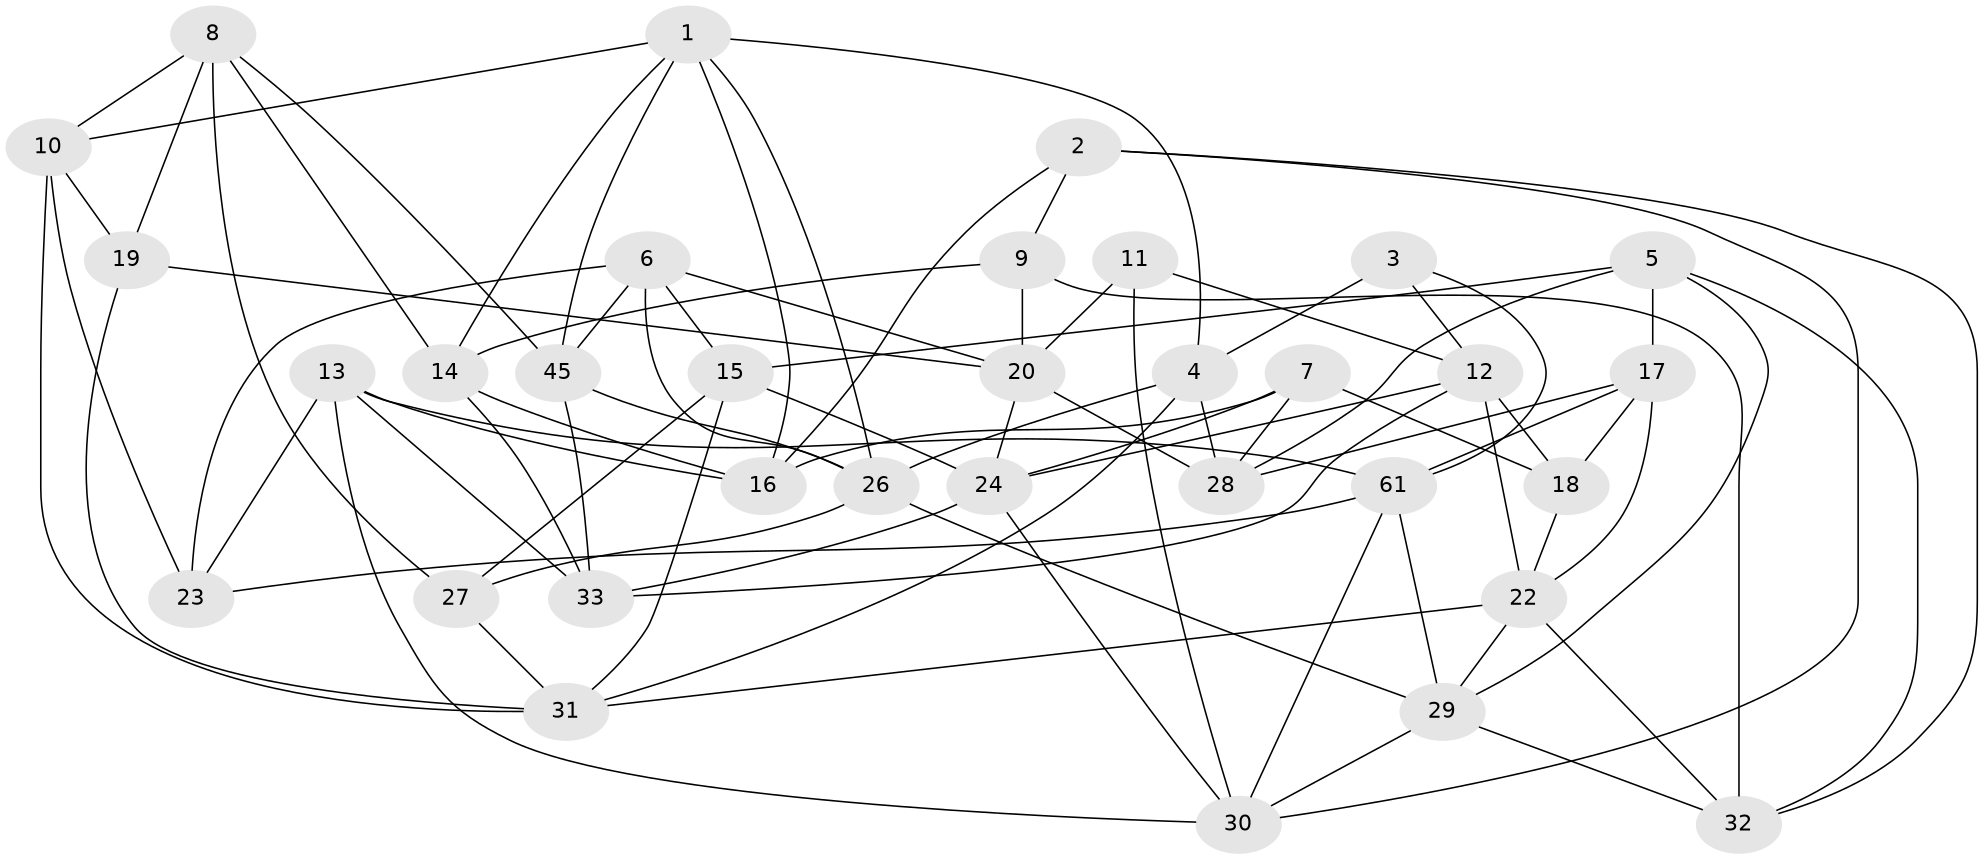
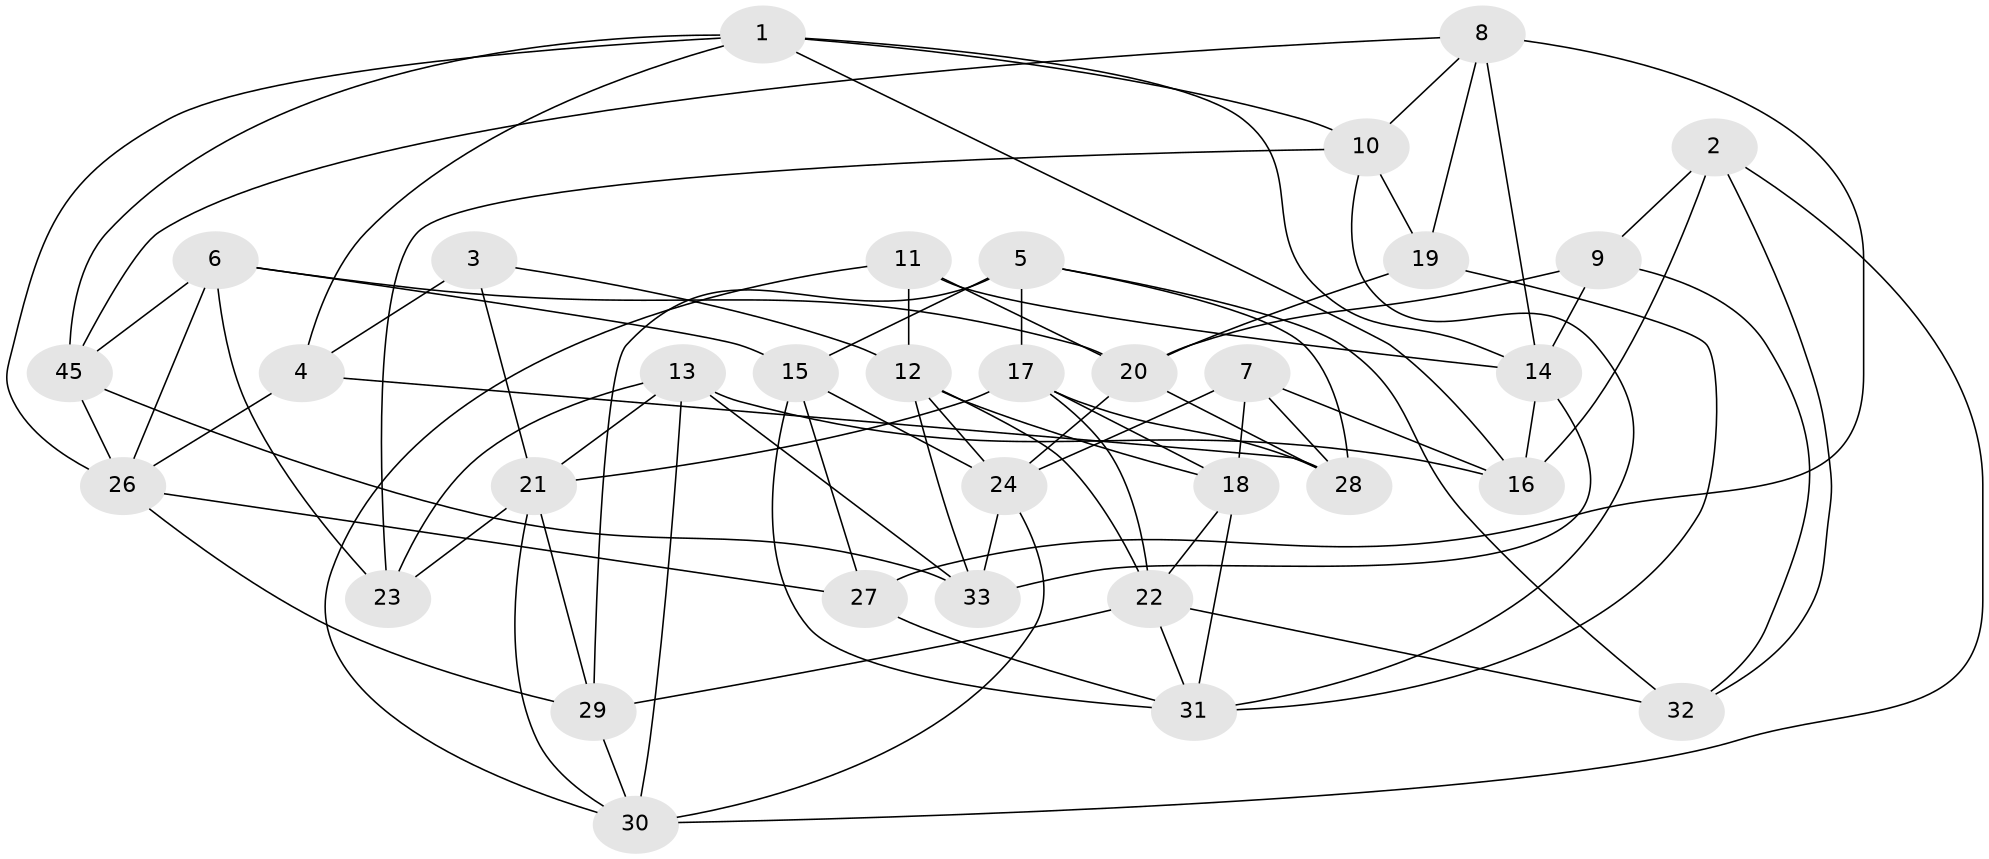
edge "11" -- "14": added
node "61": label "61" -> "21"
edge "4" -- "31": now "18" -- "31"
edge "29" -- "32": removed
